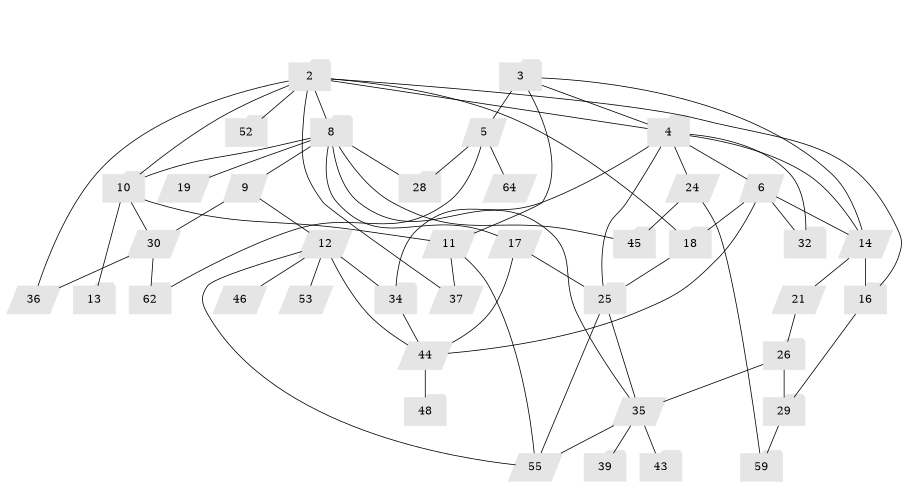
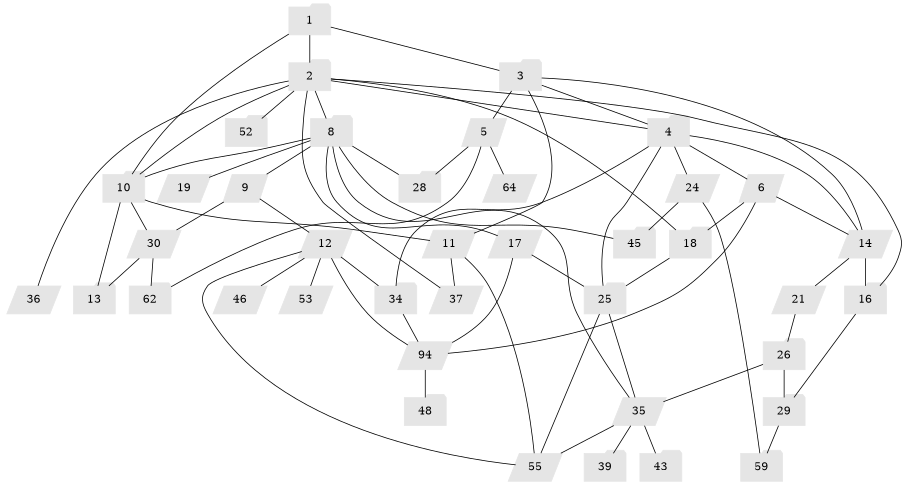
node "1": added
node "32": removed
edge "30" -- "36": now "30" -- "13"
node "44": label "44" -> "94"
